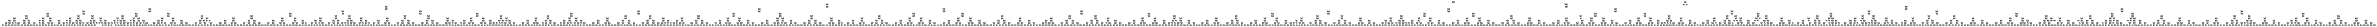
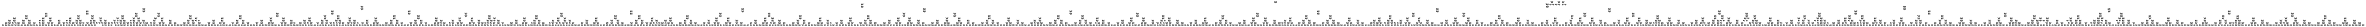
node "X[68] <= 0.3 mse = 4.2866 samples = 65 value = 3.1885": removed
